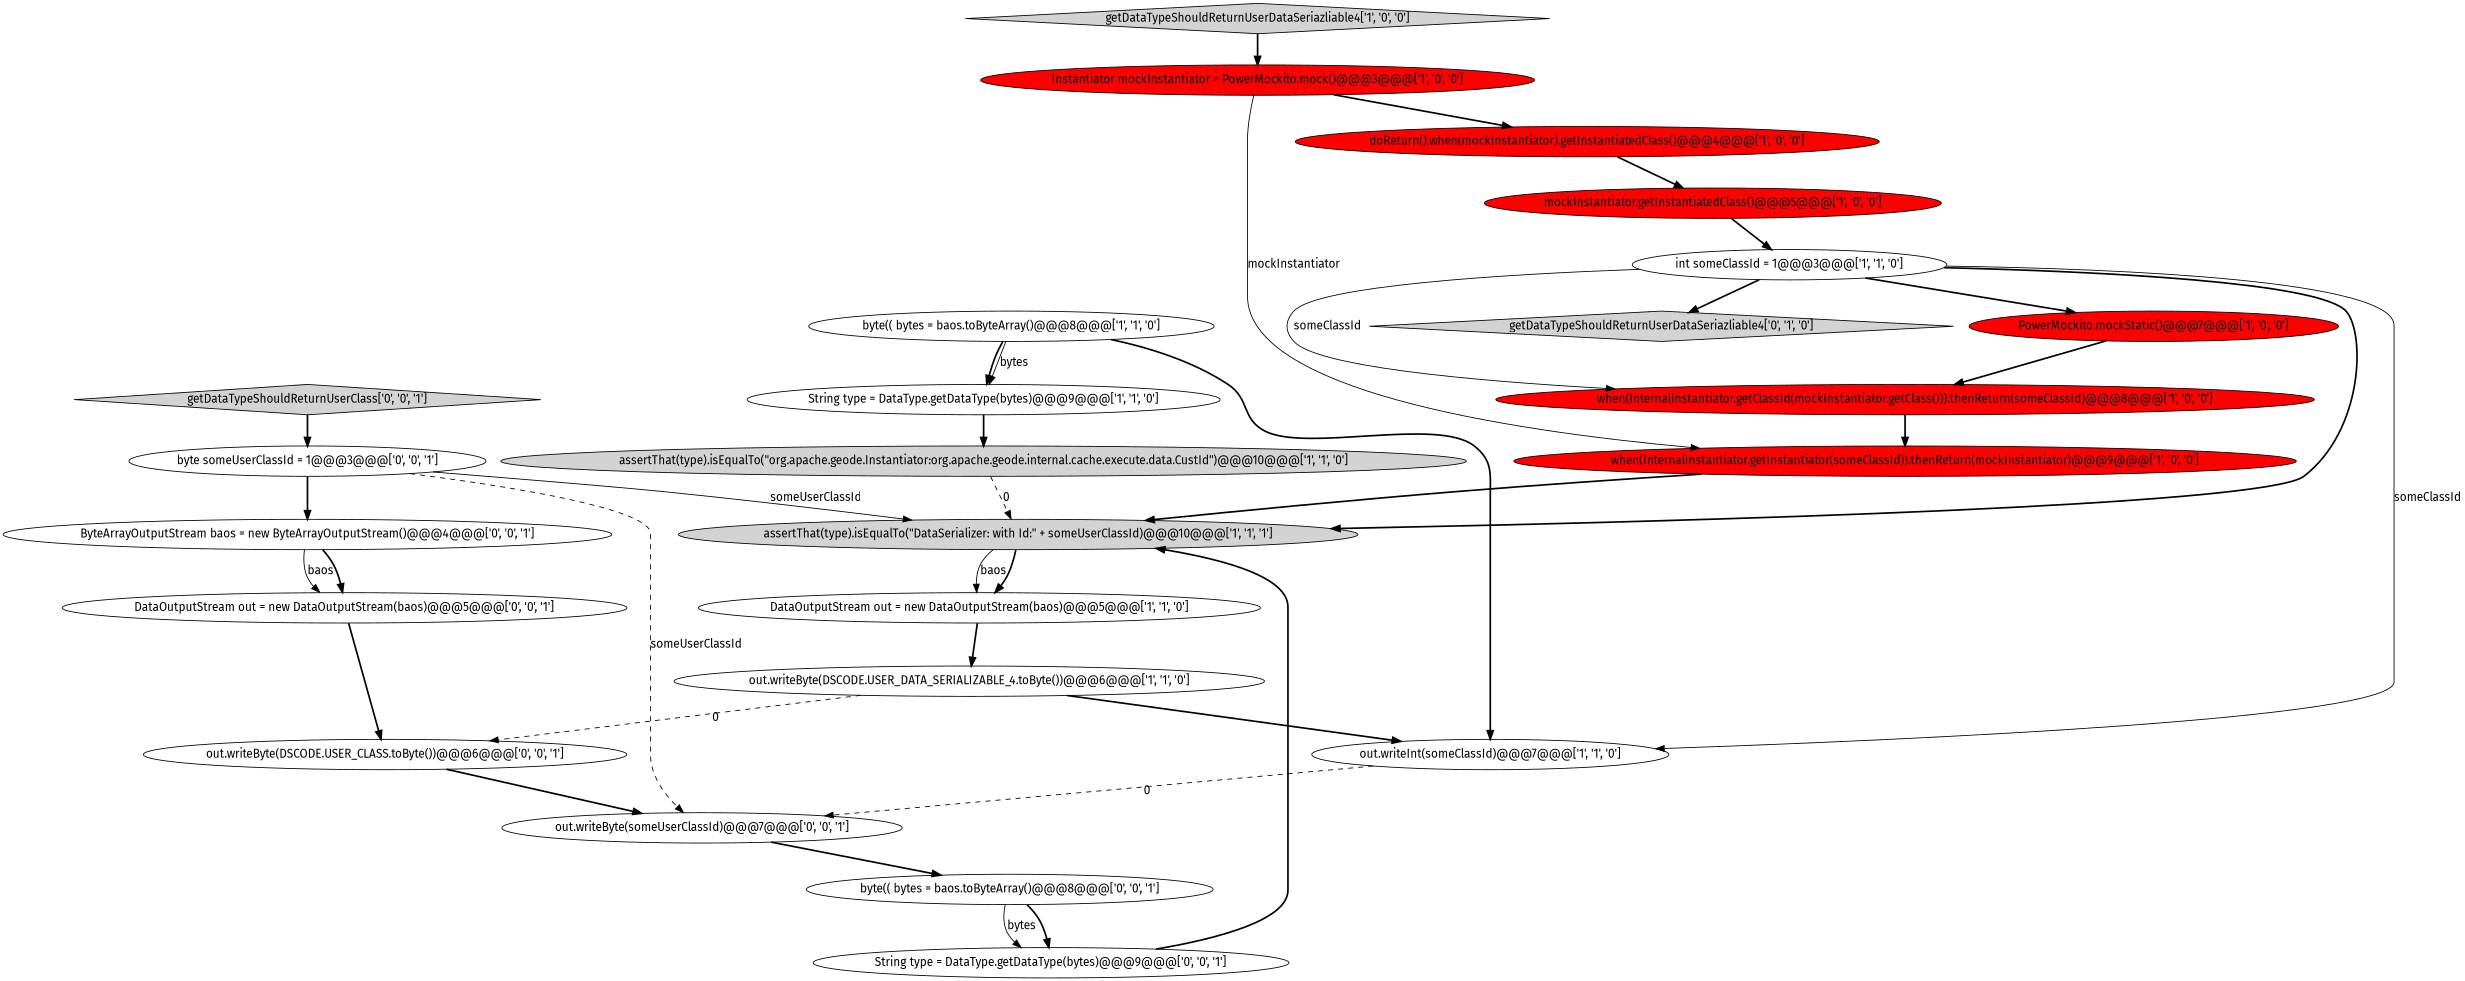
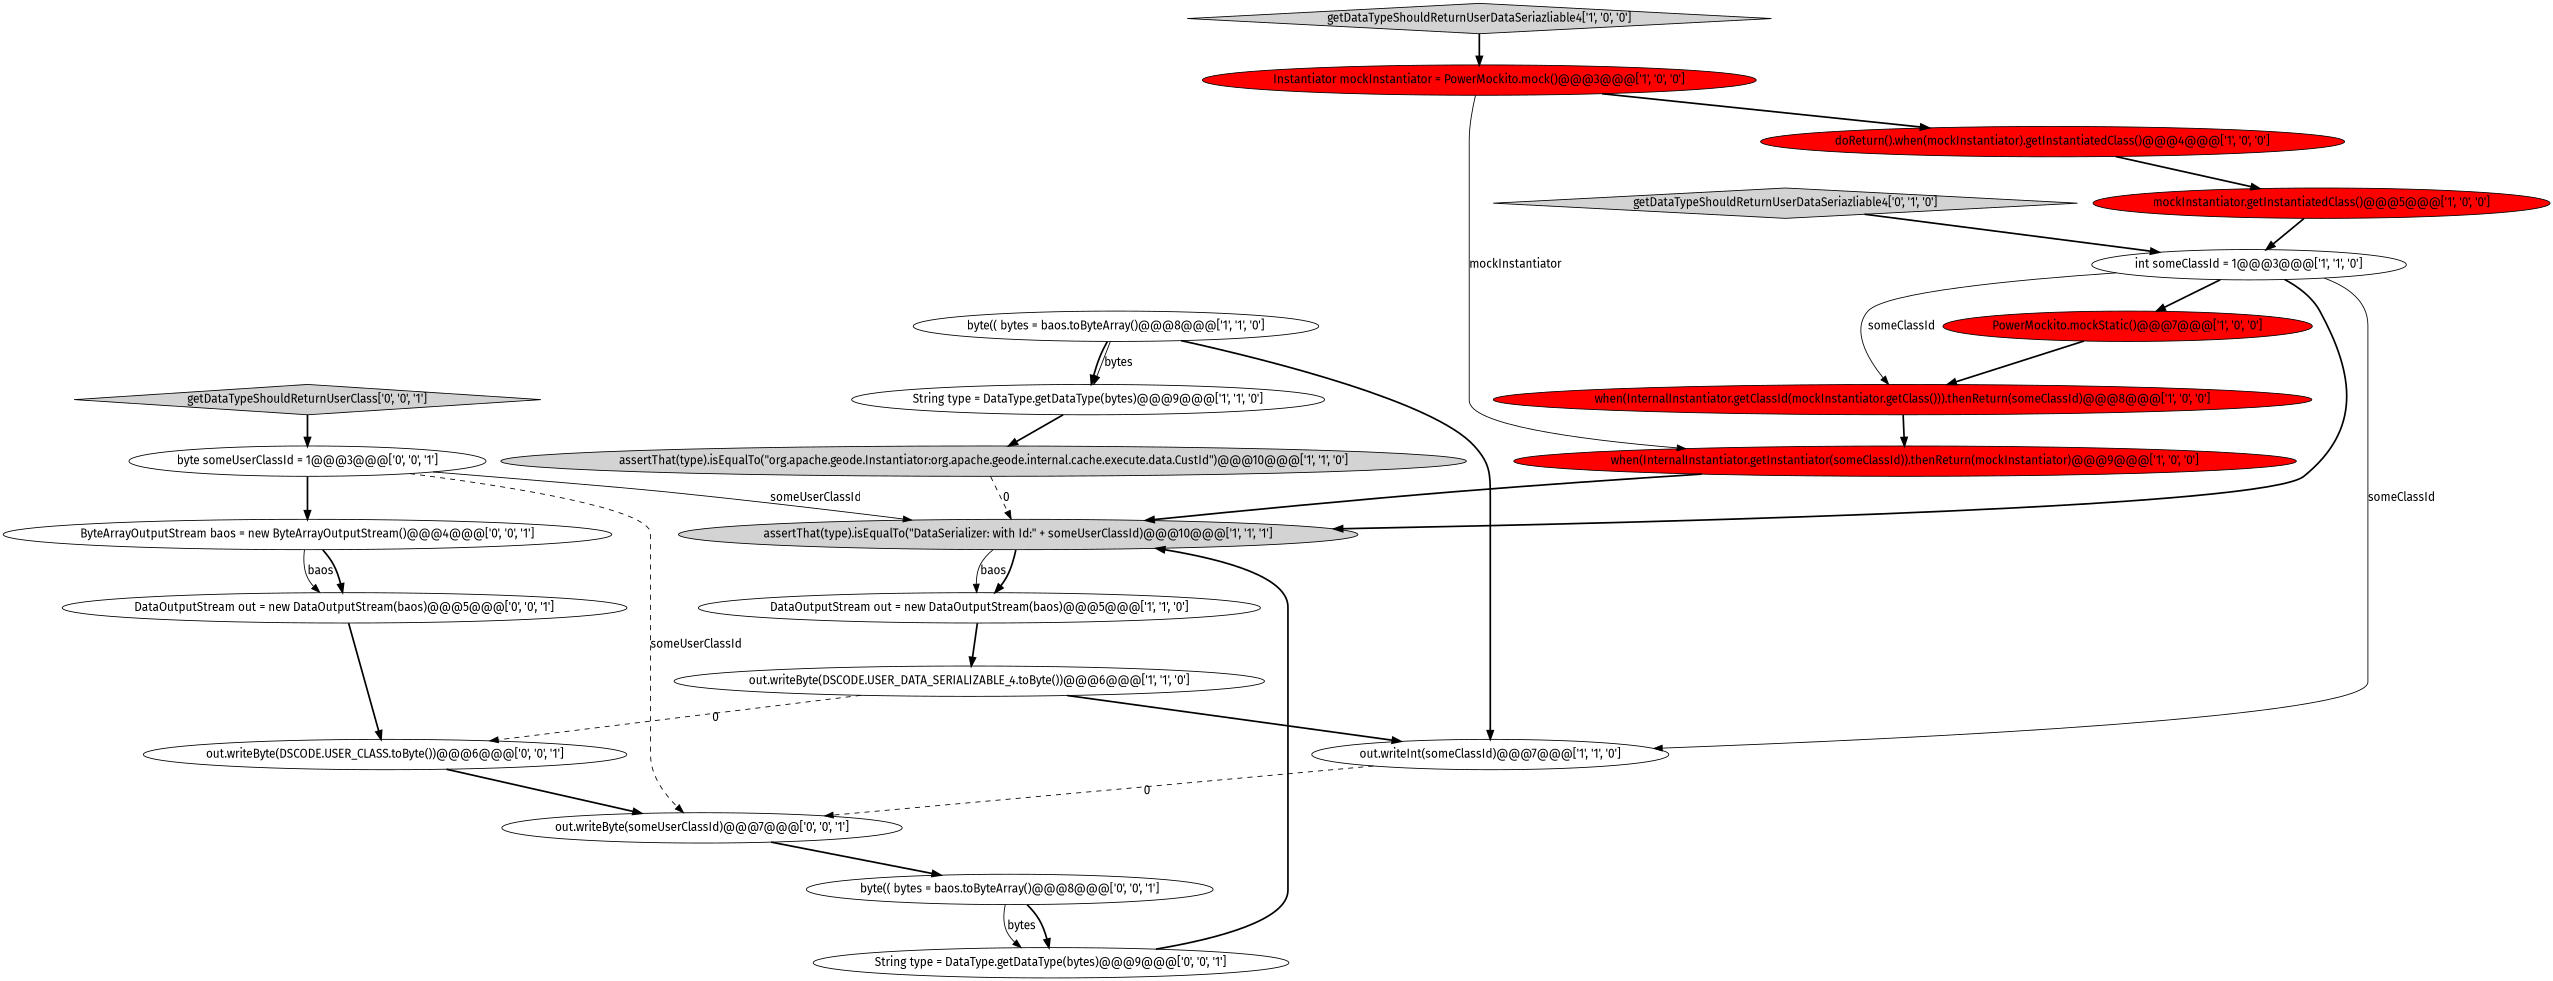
edge "int someClassId = 1@@@3@@@['1', '1', '0']" -> "getDataTypeShouldReturnUserDataSeriazliable4['0', '1', '0']": reversed
